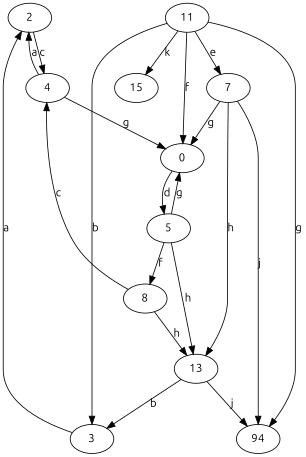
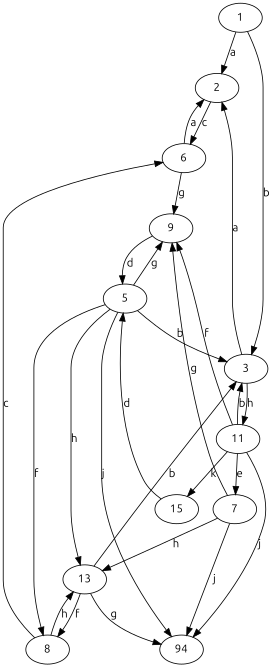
node "1": added
node "4": label "4" -> "6"
node "0": label "0" -> "9"
edge "11" -> "94": label "g" -> "j"
edge "5" -> "3": added, label "b"
edge "3" -> "11": added, label "h"
edge "13" -> "94": label "j" -> "g"
edge "15" -> "5": added, label "d"
edge "5" -> "94": added, label "j"
edge "13" -> "8": added, label "f"
